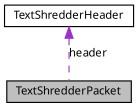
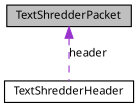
edge "TextShredderPacket" -> "TextShredderHeader": reversed
